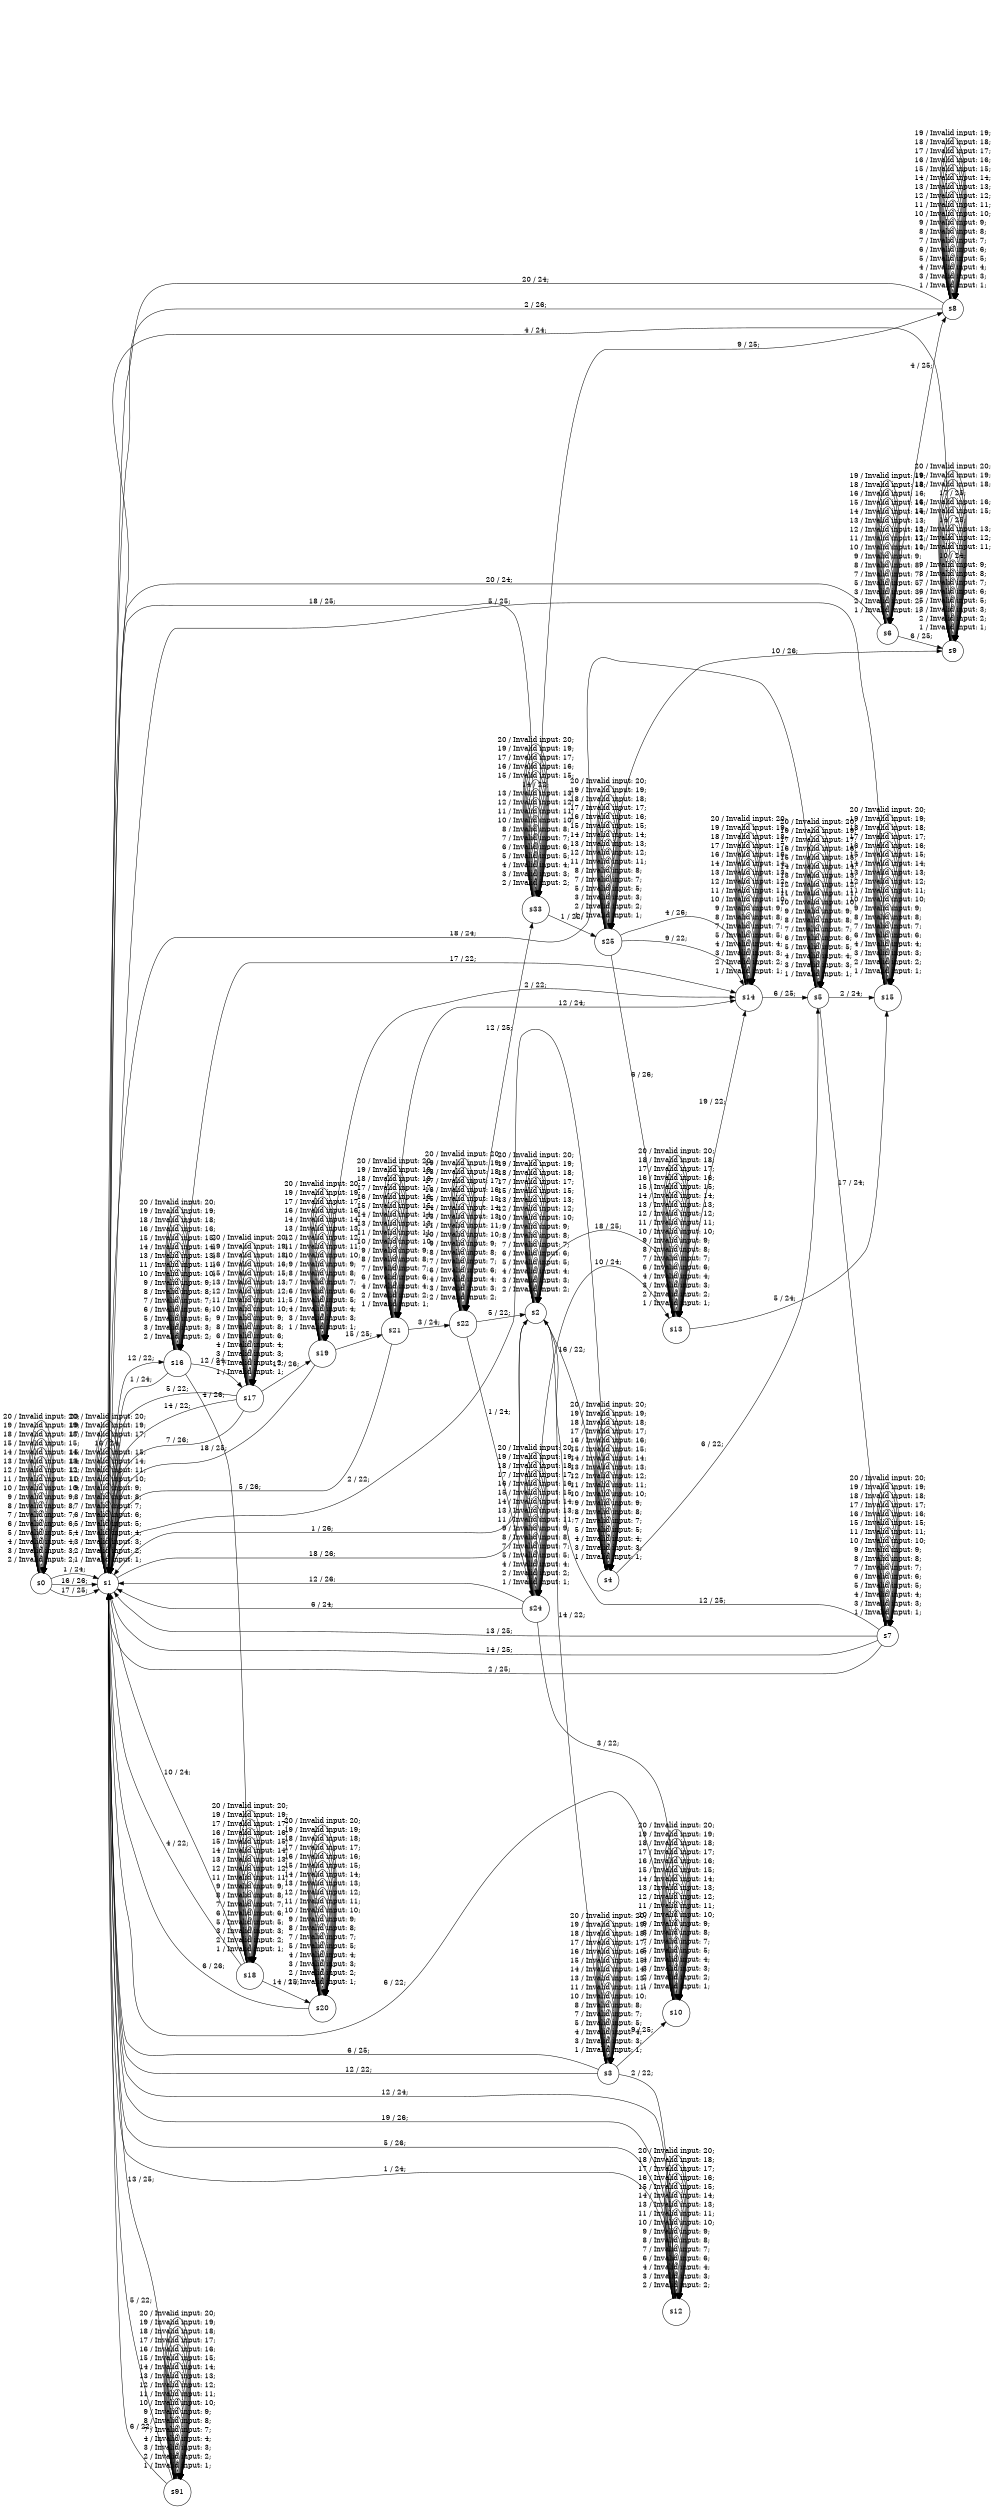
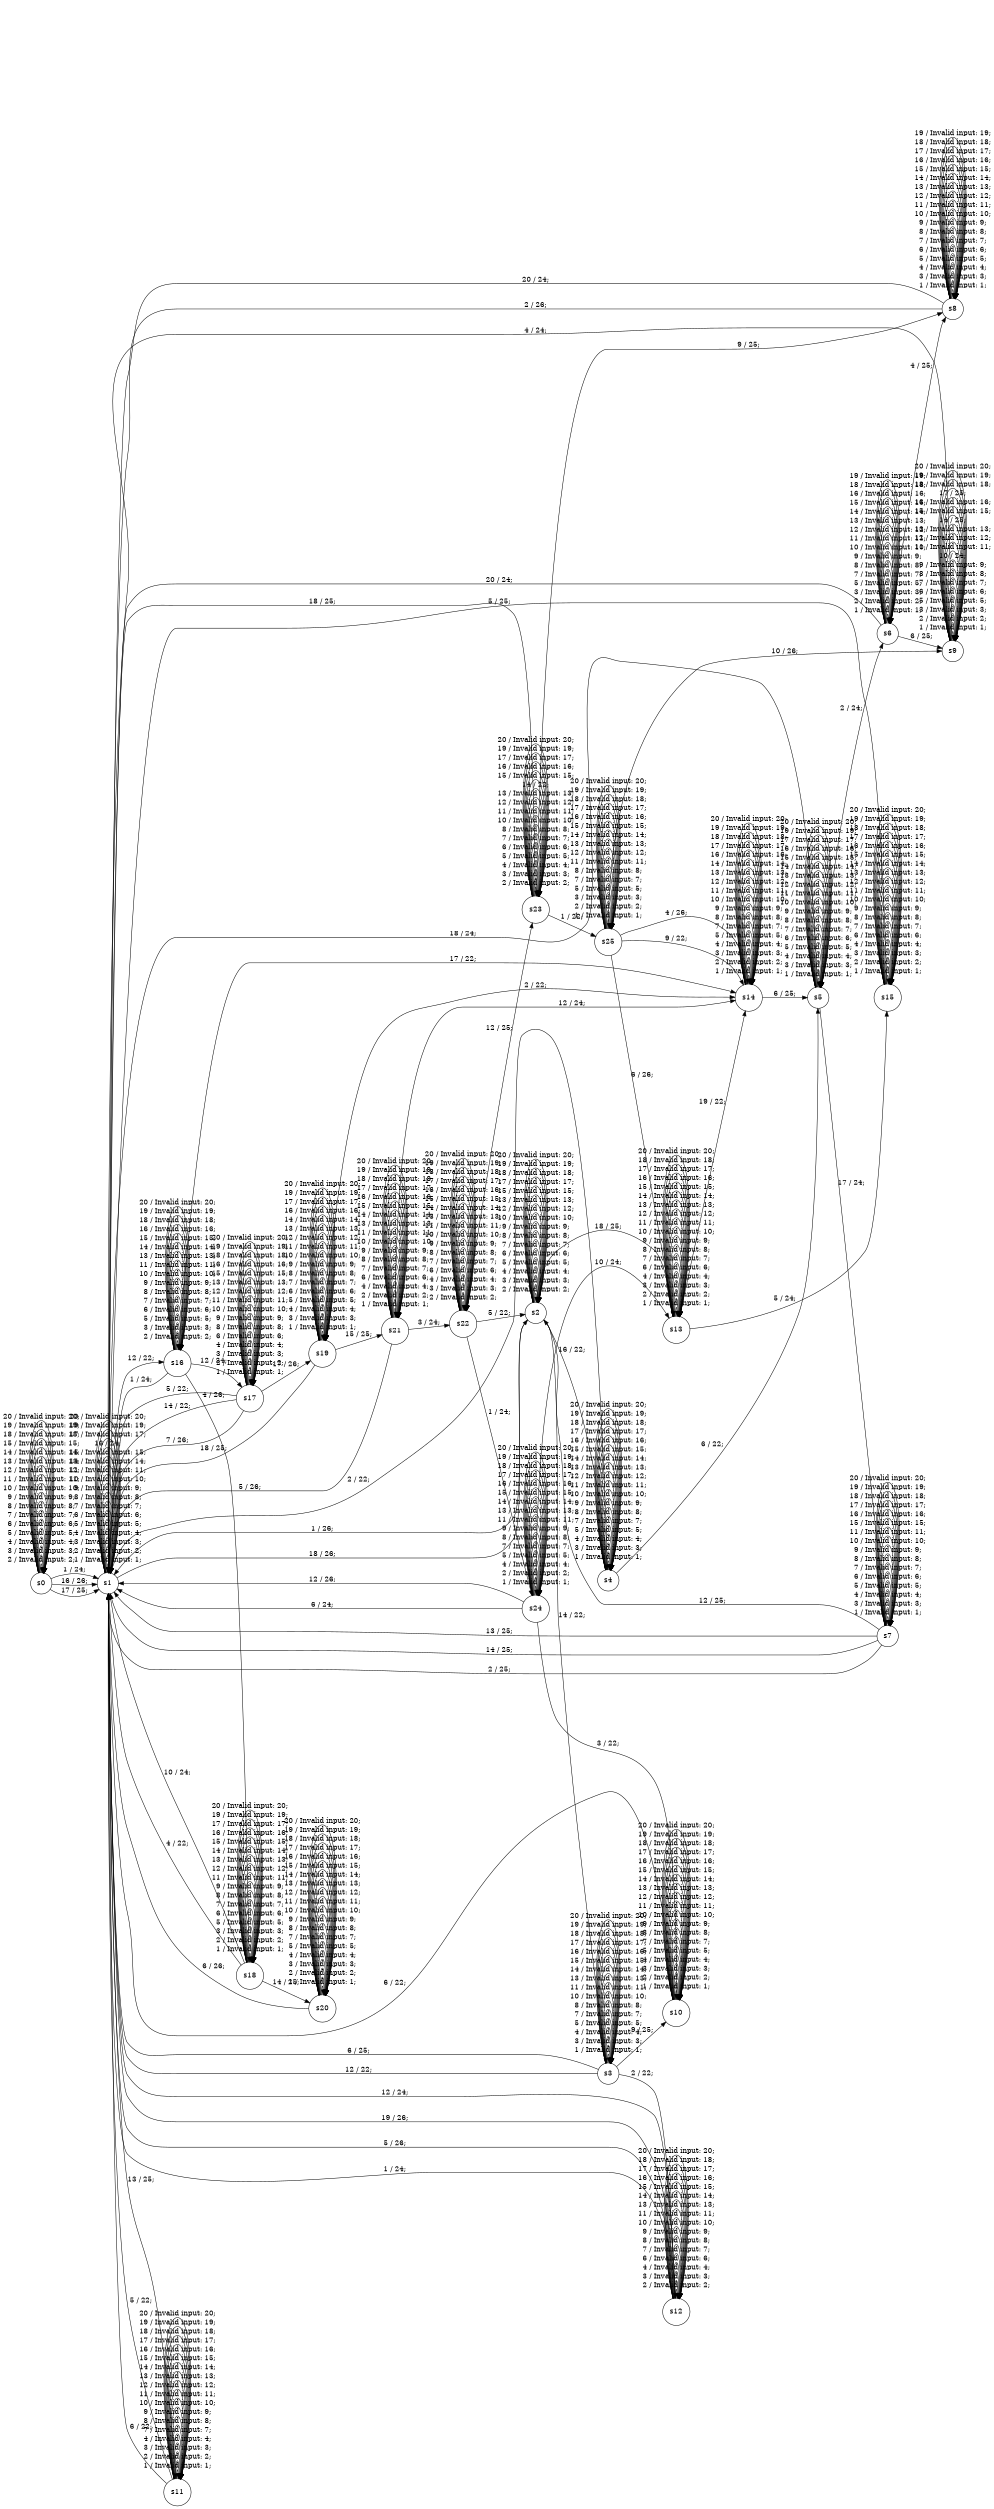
node "s33": label "s33" -> "s23"
edge "s5" -> "s15": now "s5" -> "s6"
node "s91": label "s91" -> "s11"
